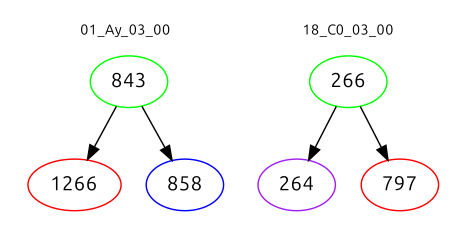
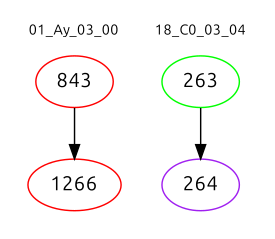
cluster "18_C0_03_00": label "18_C0_03_00" -> "18_C0_03_04"
node "843": color green -> red
node "266": label "266" -> "263"
node "858": removed
node "797": removed
